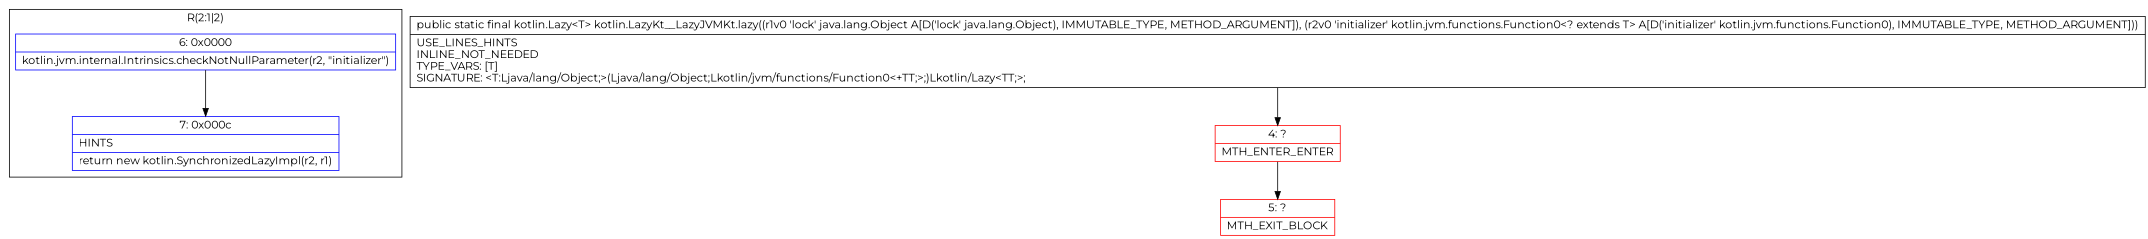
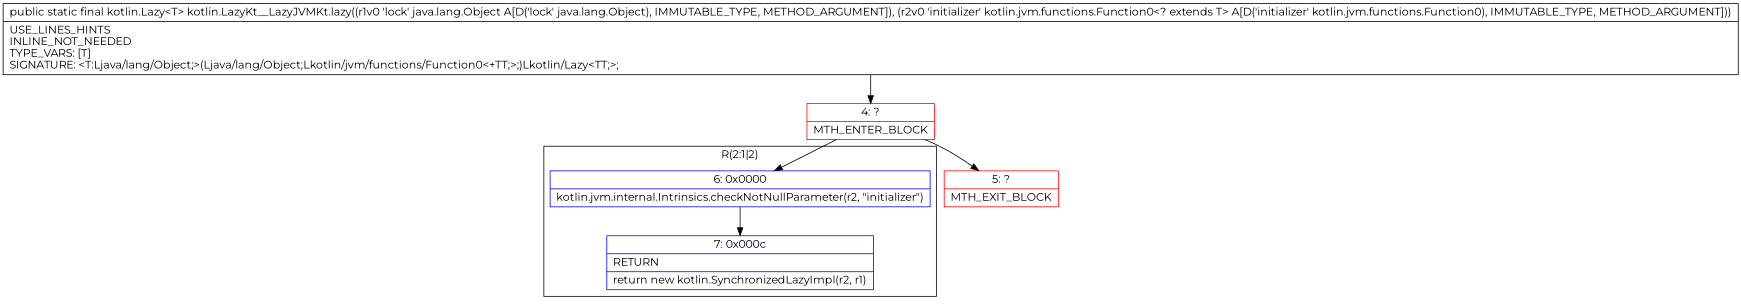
node "7: 0x000c": text "HINTS" -> "RETURN"
node "4: ?": text "MTH_ENTER_ENTER" -> "MTH_ENTER_BLOCK"
edge "4: ?" -> "6: 0x0000": added
